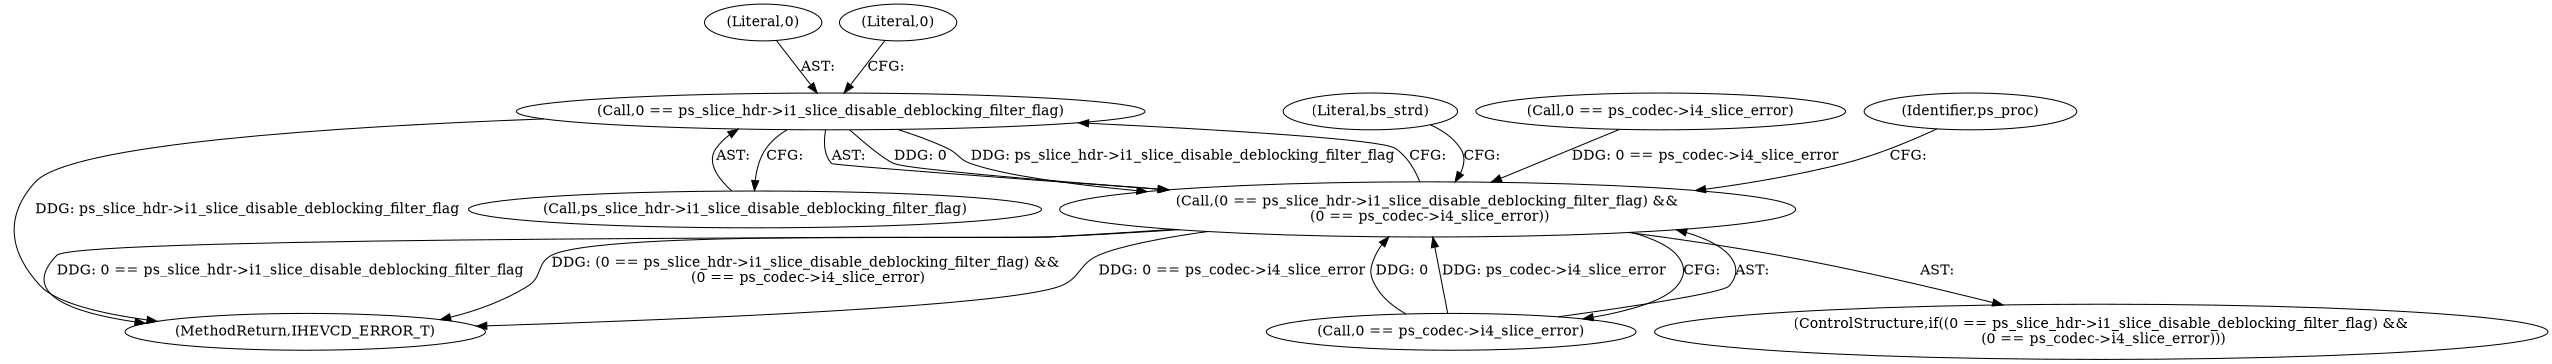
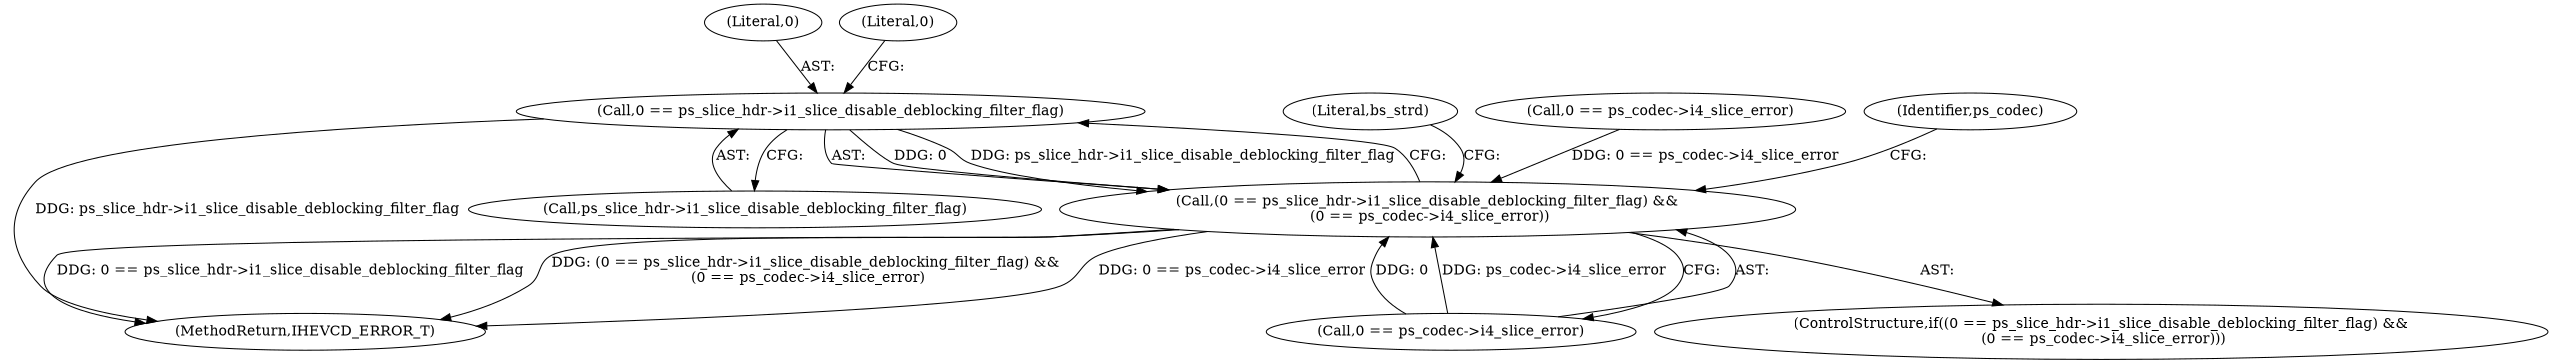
node "(Identifier,ps_proc)": label "(Identifier,ps_proc)" -> "(Identifier,ps_codec)"
